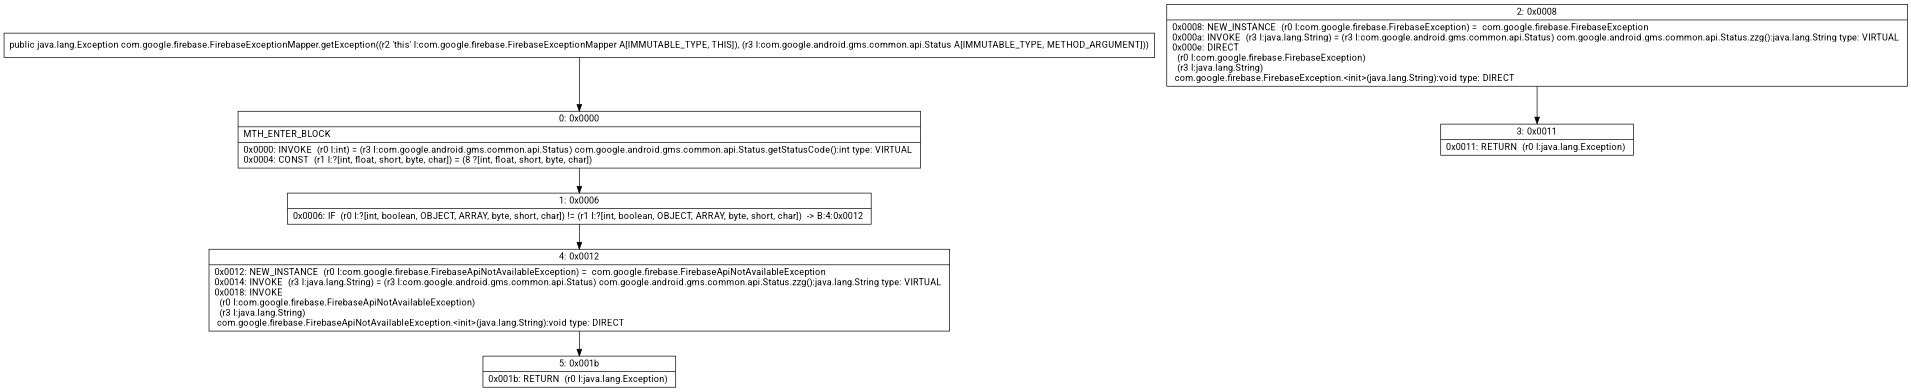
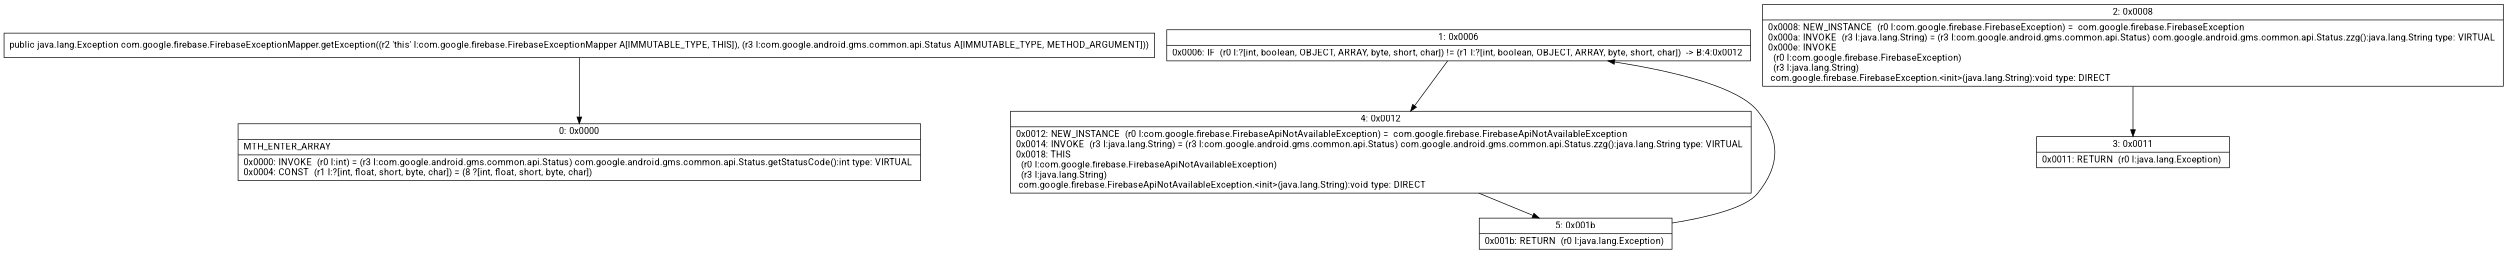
node "2: 0x0008": text "0x000e: DIRECT" -> "0x000e: INVOKE"
node "0: 0x0000": text "MTH_ENTER_BLOCK" -> "MTH_ENTER_ARRAY"
edge "0: 0x0000" -> "1: 0x0006": now "5: 0x001b" -> "1: 0x0006"
node "4: 0x0012": text "0x0018: INVOKE" -> "0x0018: THIS"
